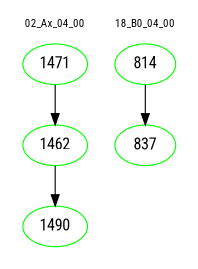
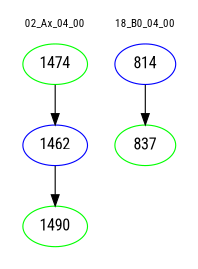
node "1471": label "1471" -> "1474"
node "814": color green -> blue
node "1462": color green -> blue
